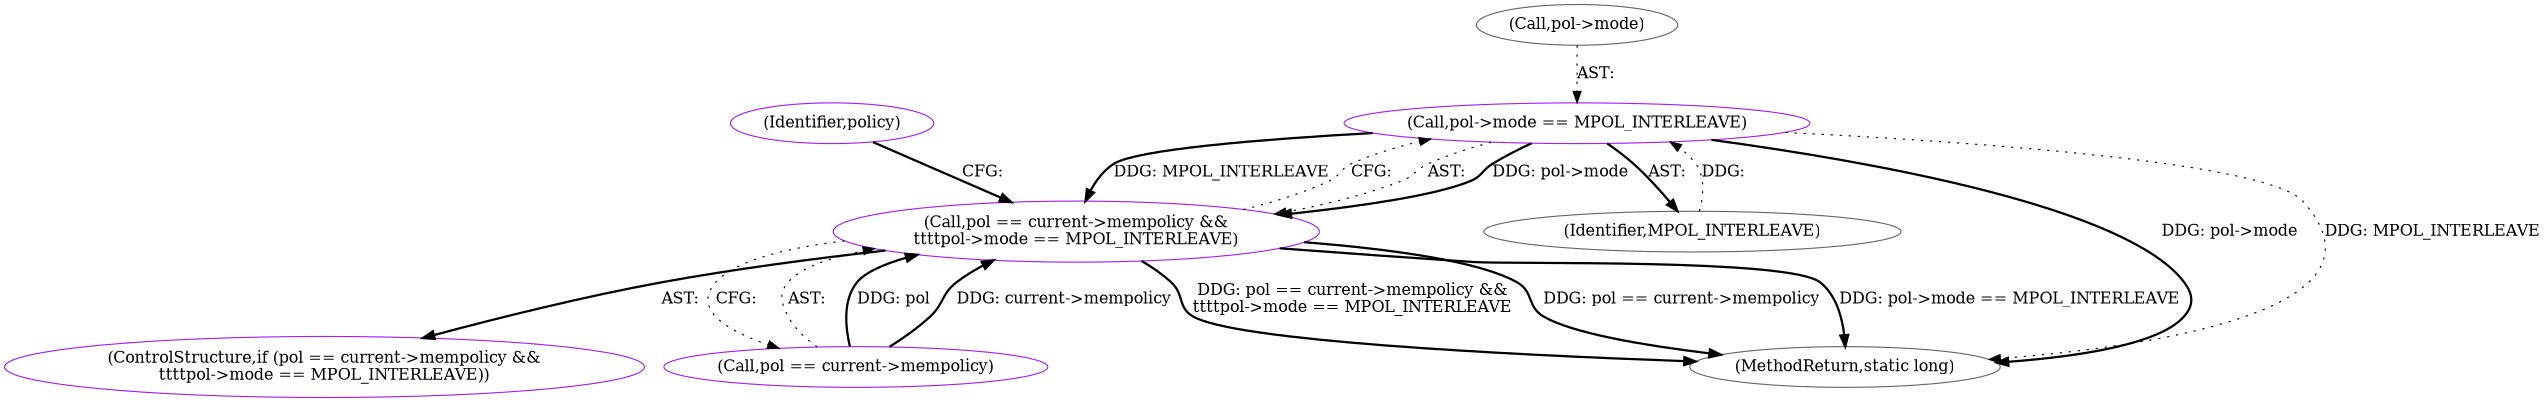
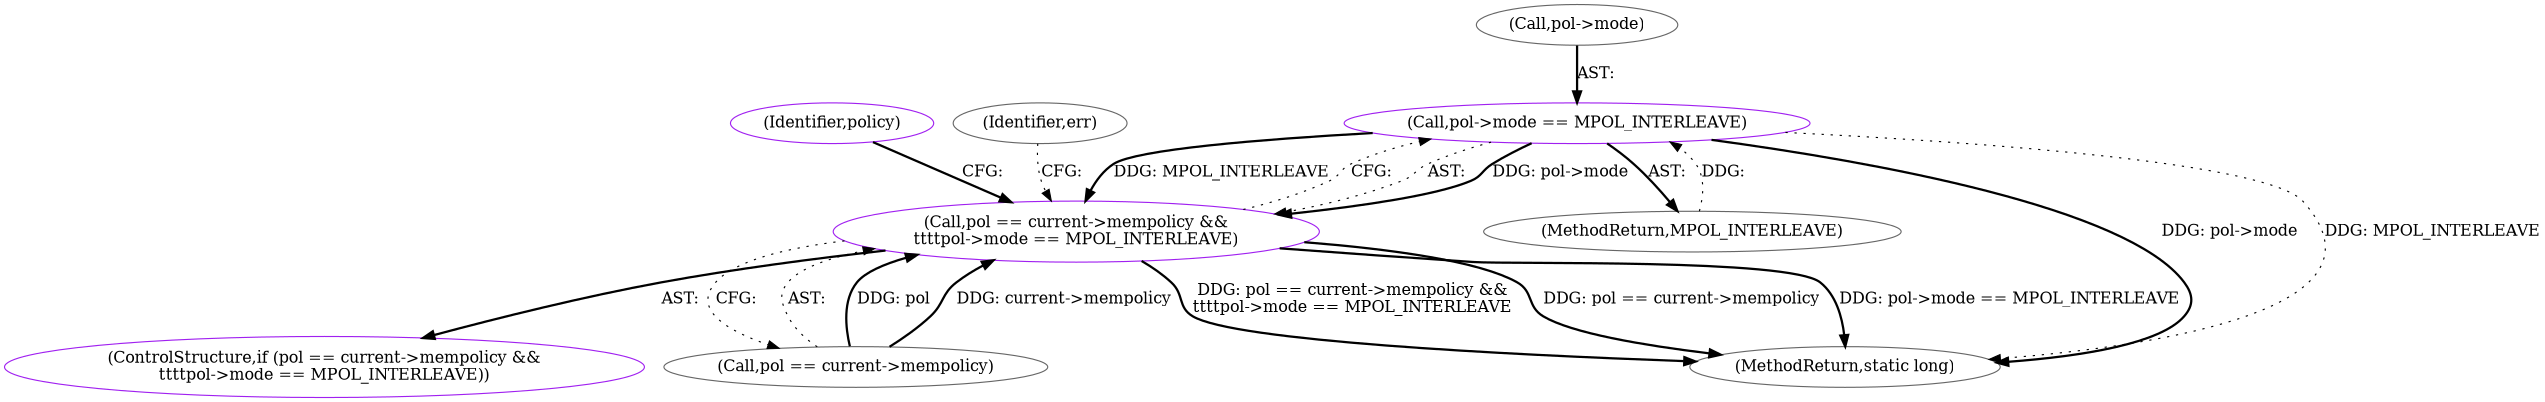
edge "(Call,pol->mode)" -> "(Call,pol->mode == MPOL_INTERLEAVE)": style dotted -> bold
node "(Identifier,err)": added
node "(Identifier,MPOL_INTERLEAVE)": label "(Identifier,MPOL_INTERLEAVE)" -> "(MethodReturn,MPOL_INTERLEAVE)"
node "(Call,pol == current->mempolicy)": color purple -> gray40
